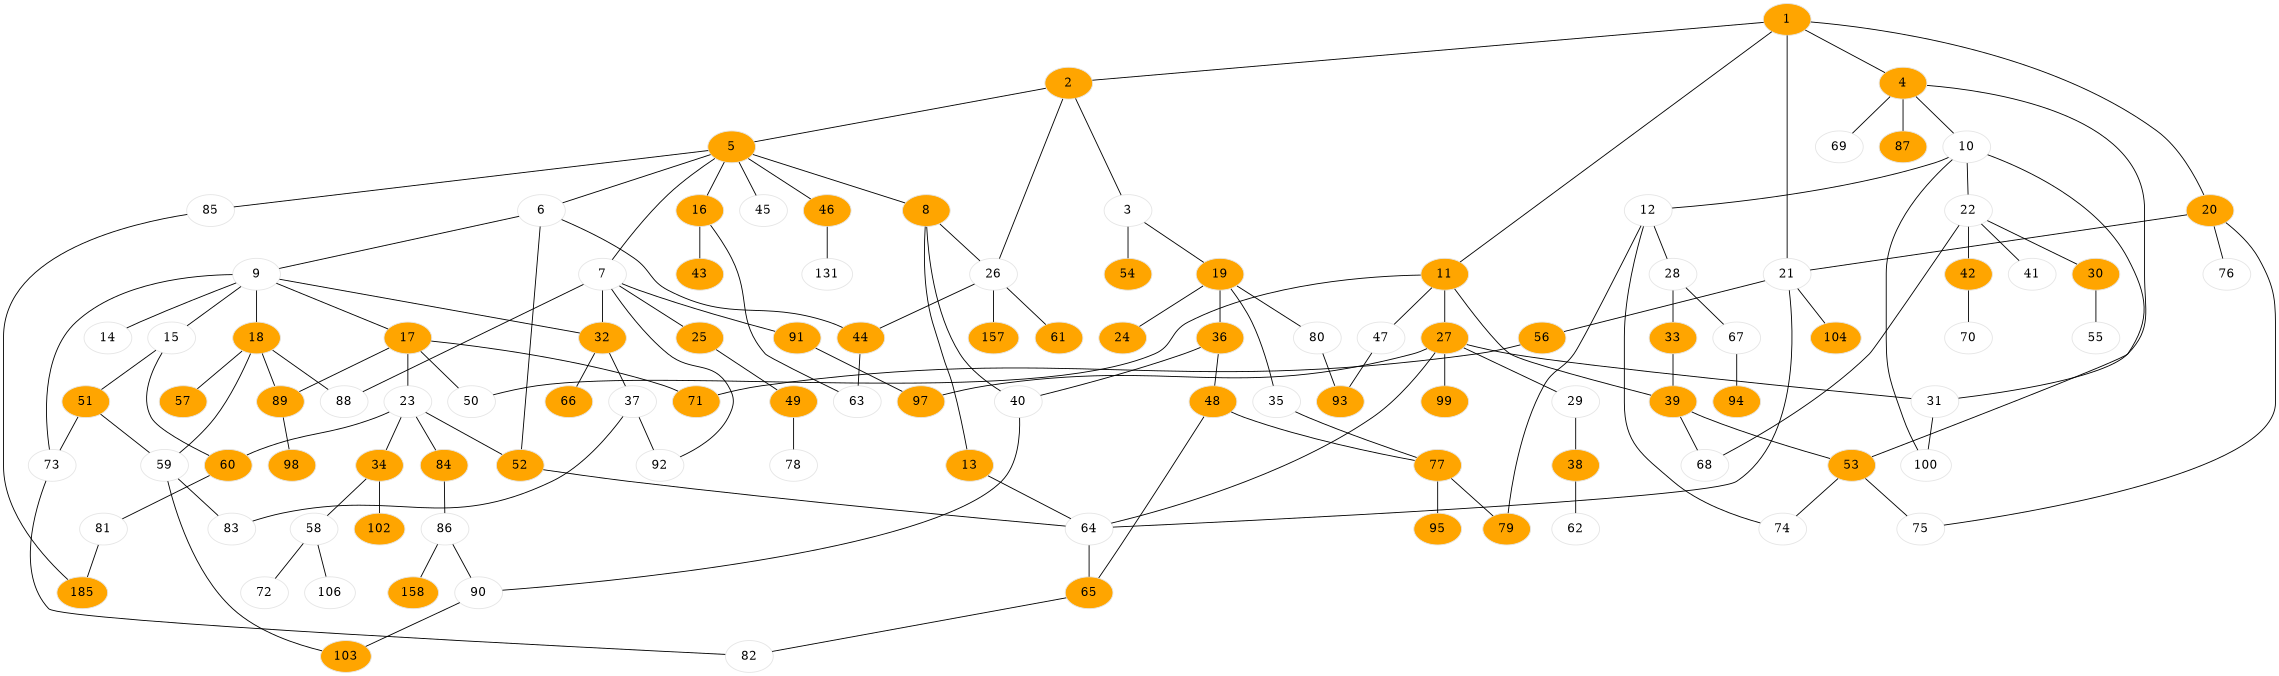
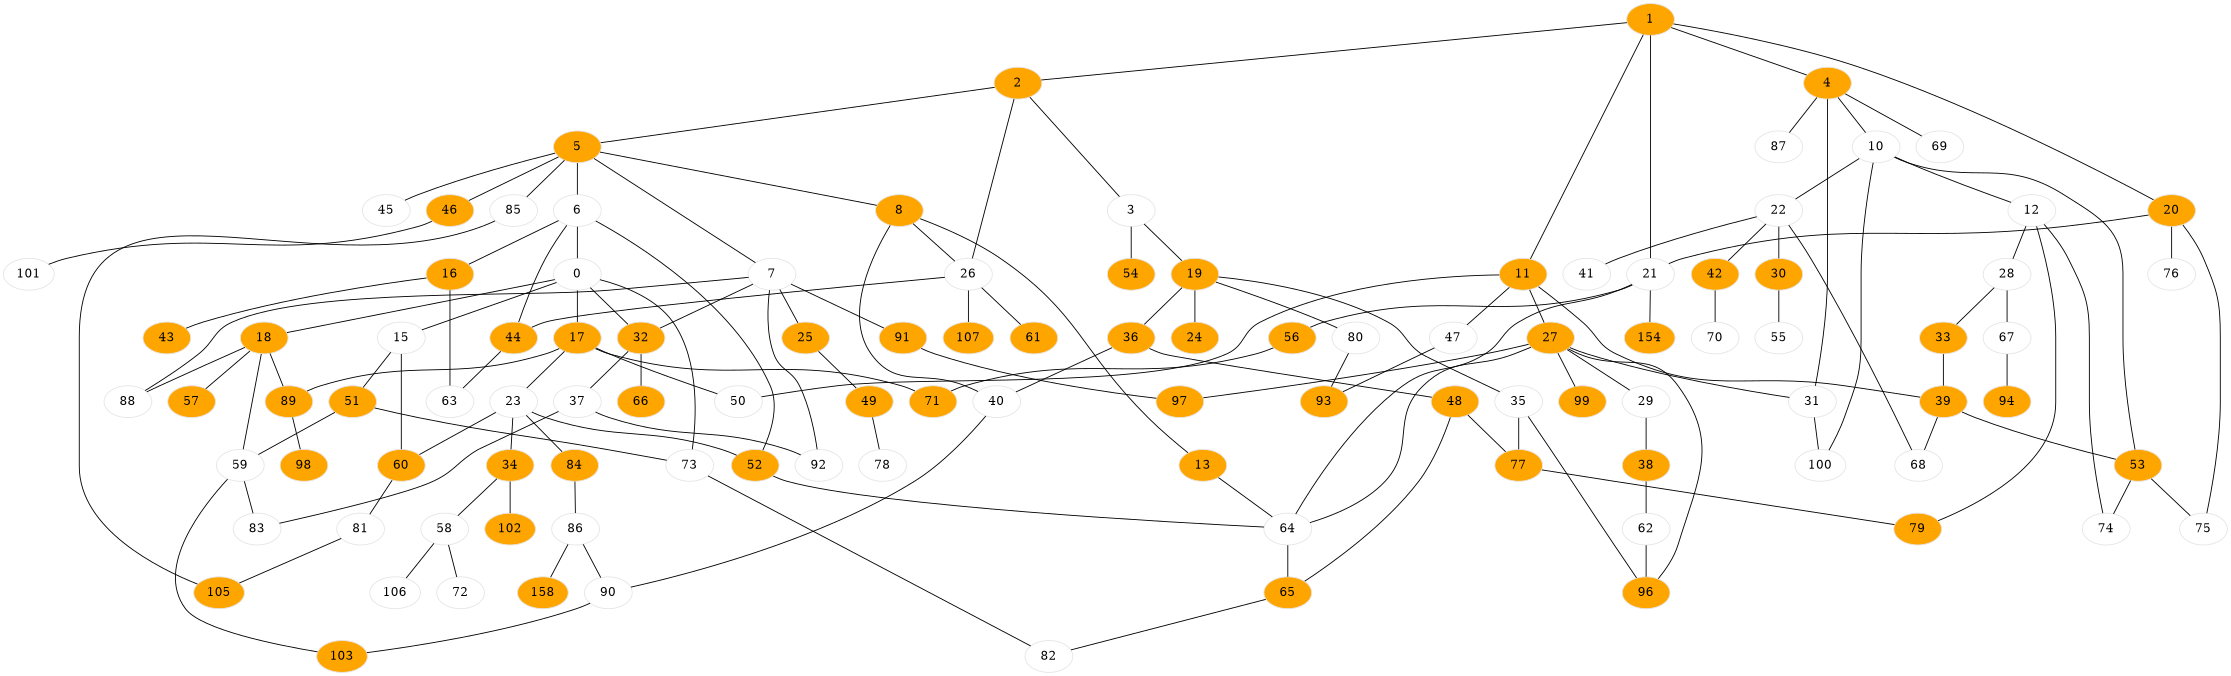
node "87": fillcolor orange -> white
edge "5" -- "16": now "6" -- "16"
node "9": label "9" -> "0"
node "131": label "131" -> "101"
node "14": removed
node "157": label "157" -> "107"
node "104": label "104" -> "154"
node "95": removed
node "185": label "185" -> "105"
node "96": added
